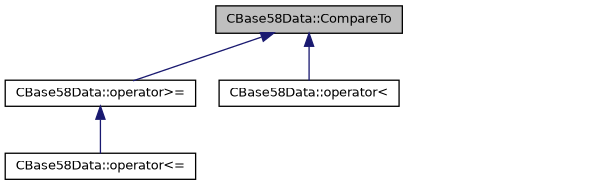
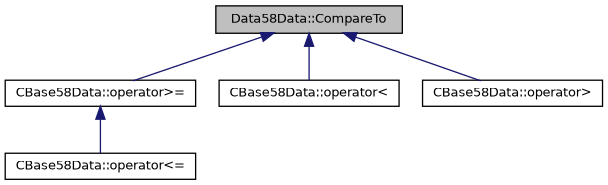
node "CBase58Data::CompareTo": label "CBase58Data::CompareTo" -> "Data58Data::CompareTo"
node "CBase58Data::operator>": added
